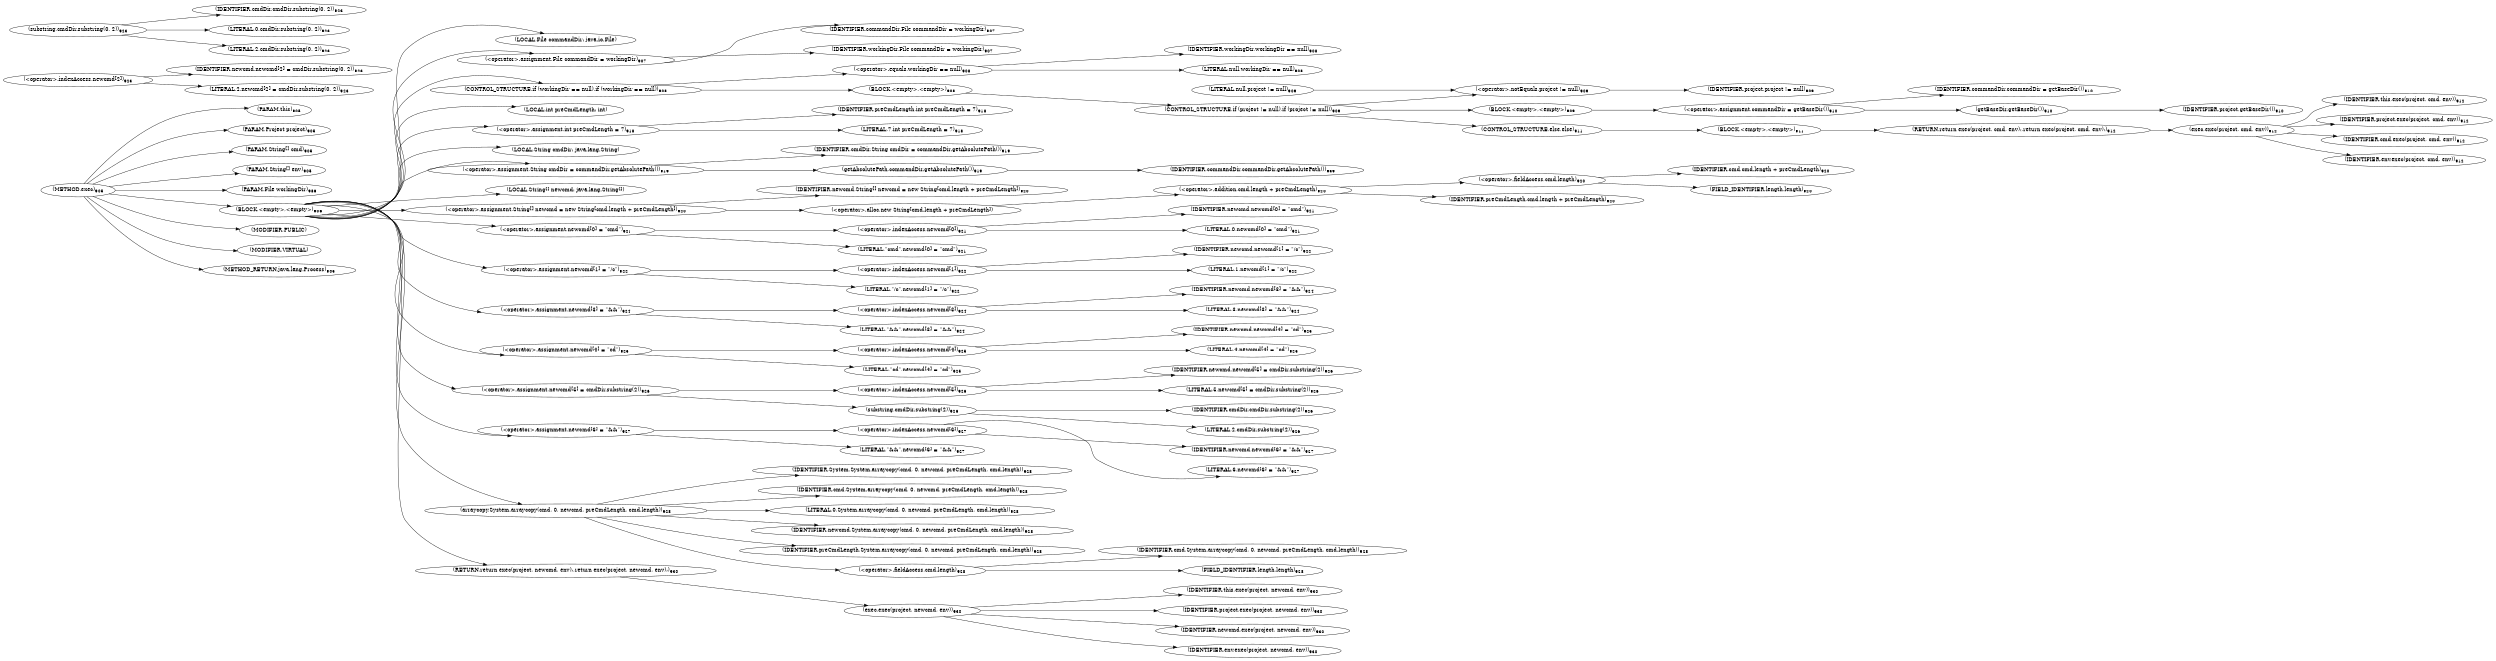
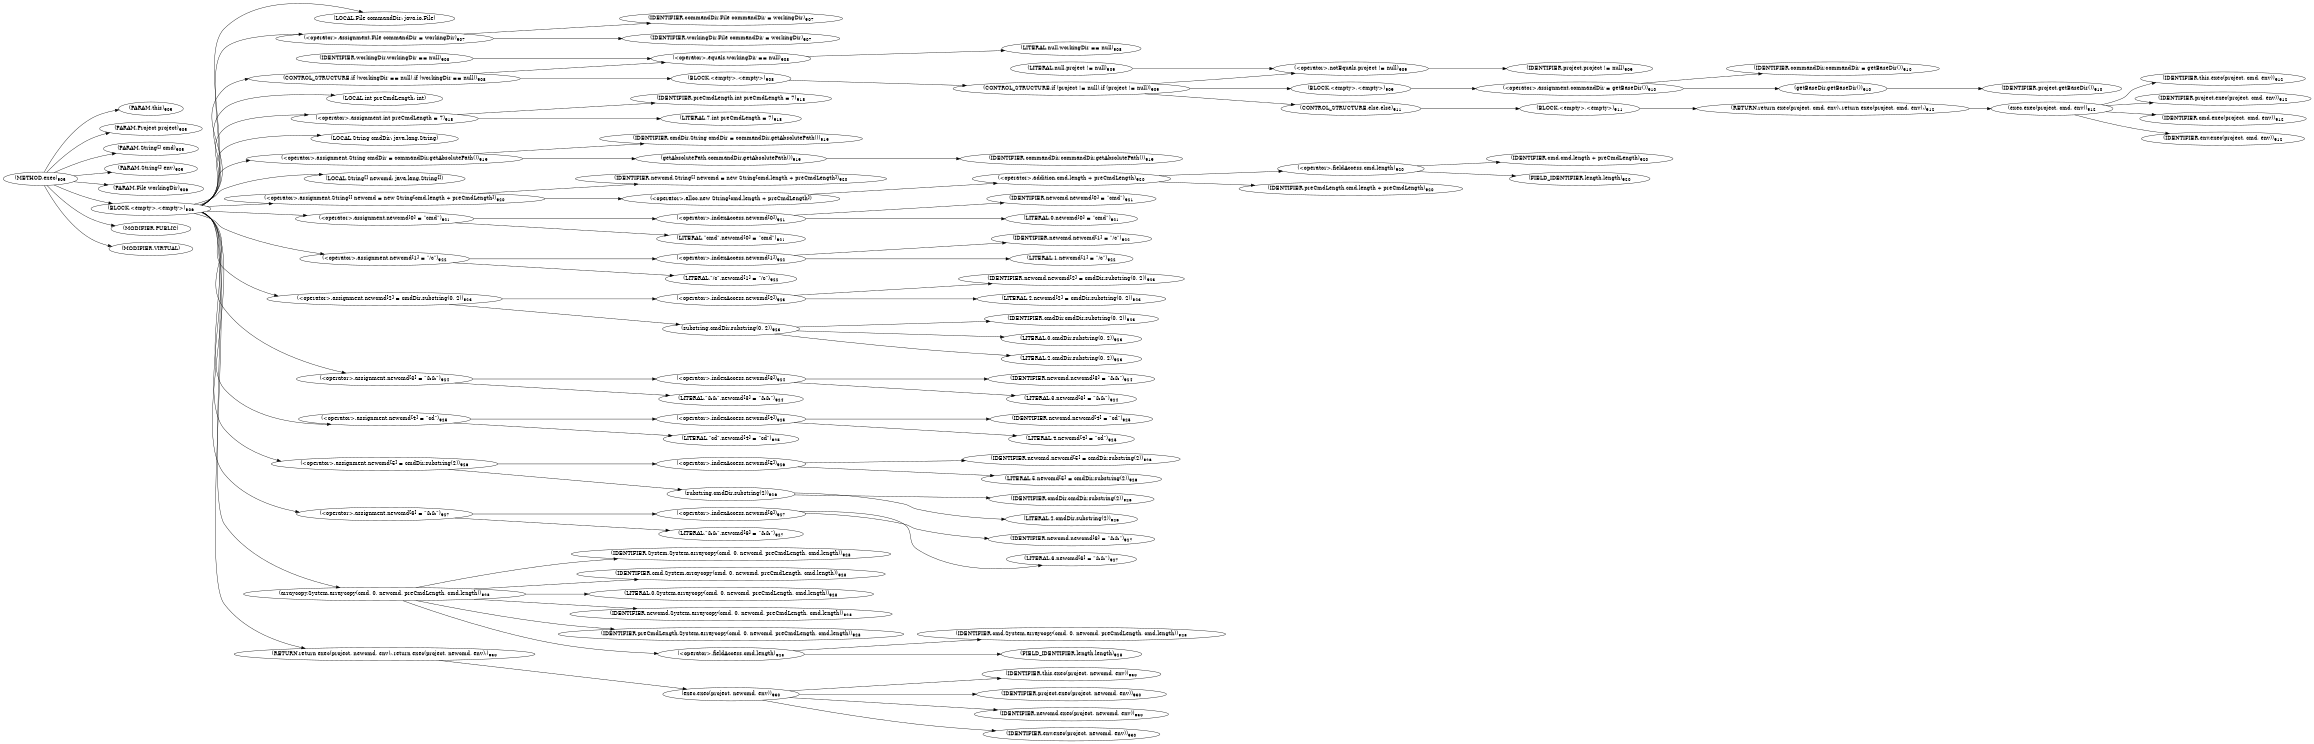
edge "(<operator>.equals,workingDir == null)" -> "(IDENTIFIER,workingDir,workingDir == null)": reversed
node "(IDENTIFIER,commandDir,commandDir.getAbsolutePath())": text "939" -> "919"
node "(PARAM,File workingDir)": text "986" -> "906"
node "(METHOD_RETURN,java.lang.Process)": removed
node "(<operator>.assignment,newcmd[2] = cmdDir.substring(0, 2))": added
